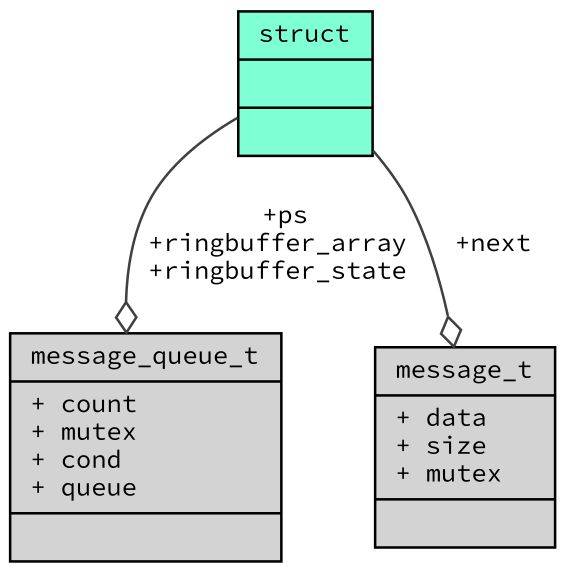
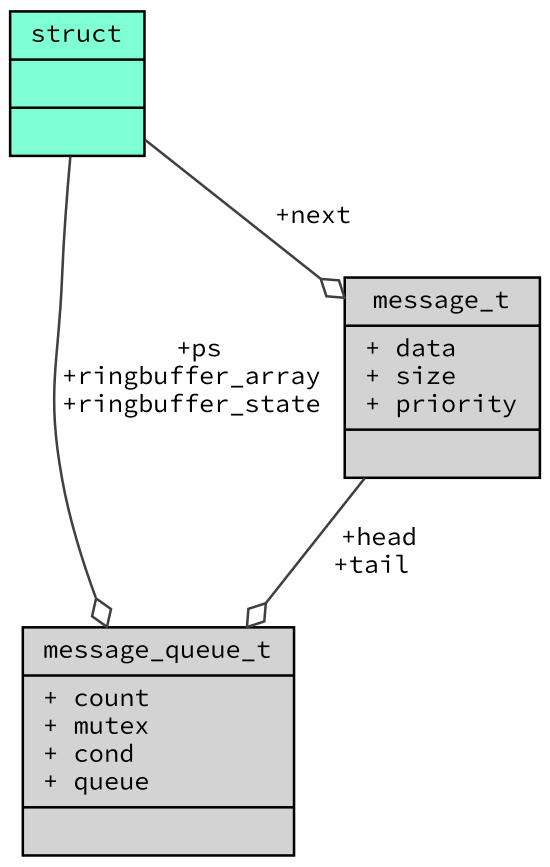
node "message_t": text "+ mutex" -> "+ priority"
edge "message_t" -> "message_queue_t": added, label "+head +tail"
